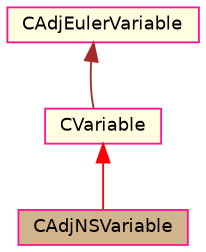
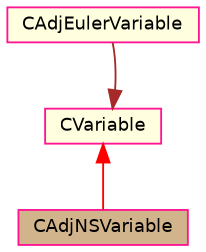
edge "CVariable" -> "CAdjEulerVariable": reversed
